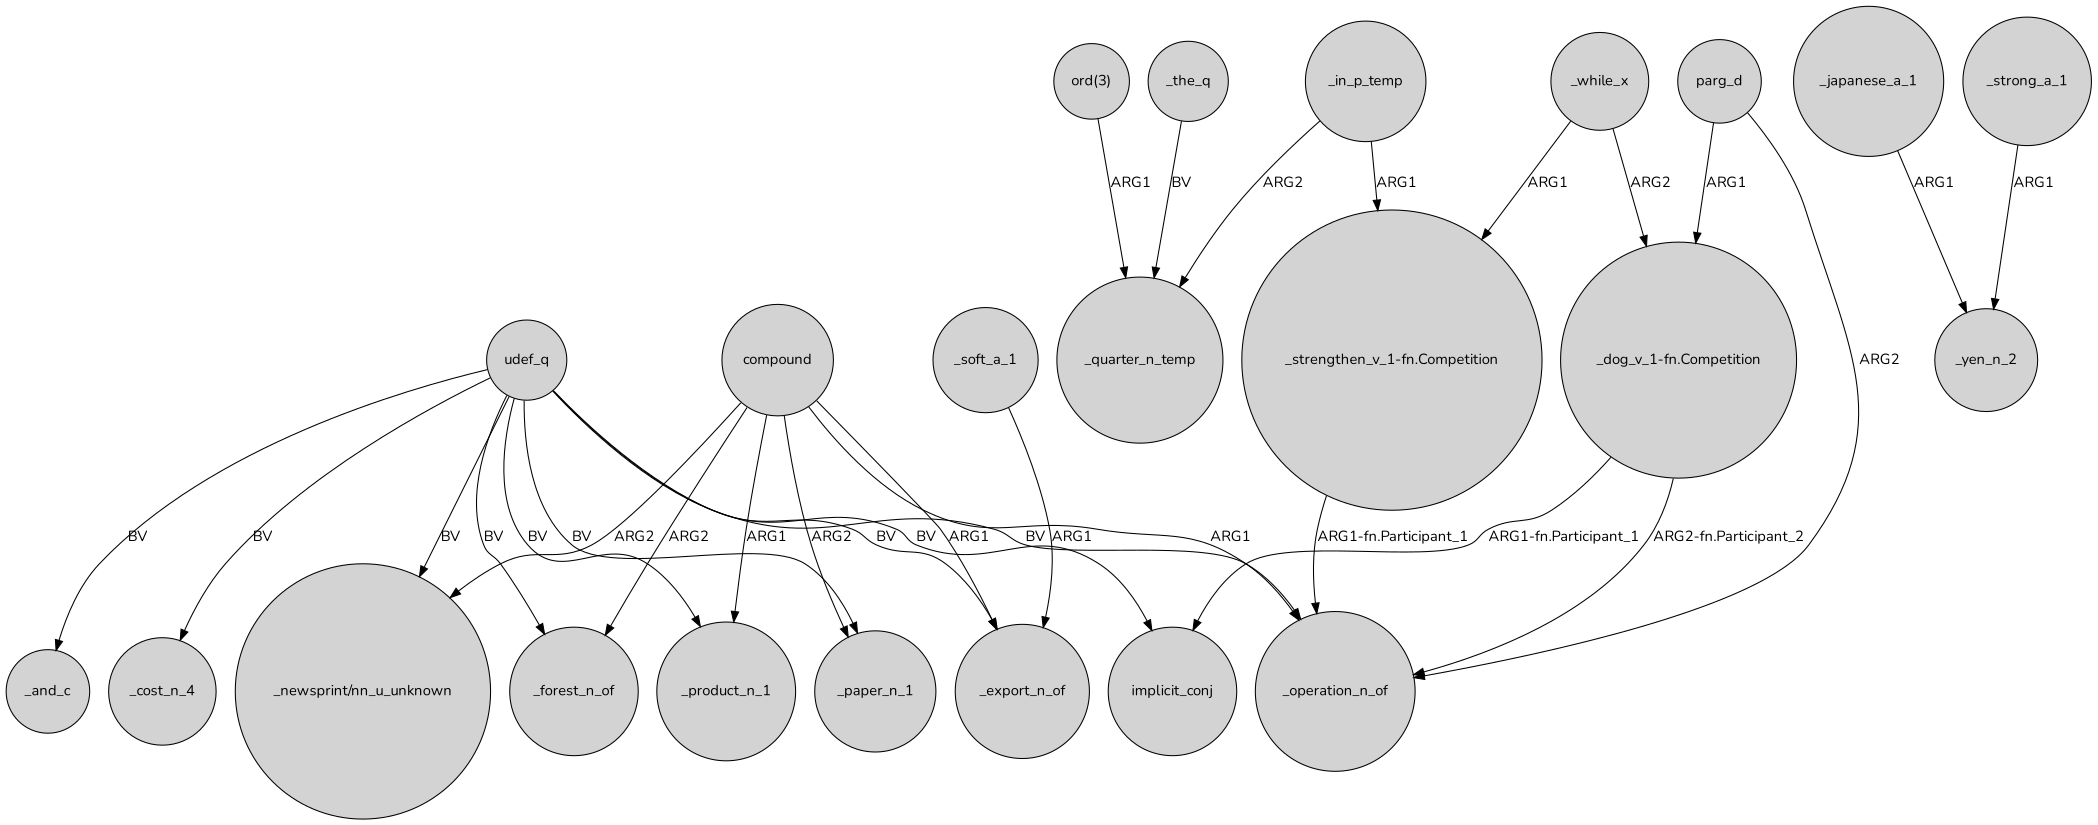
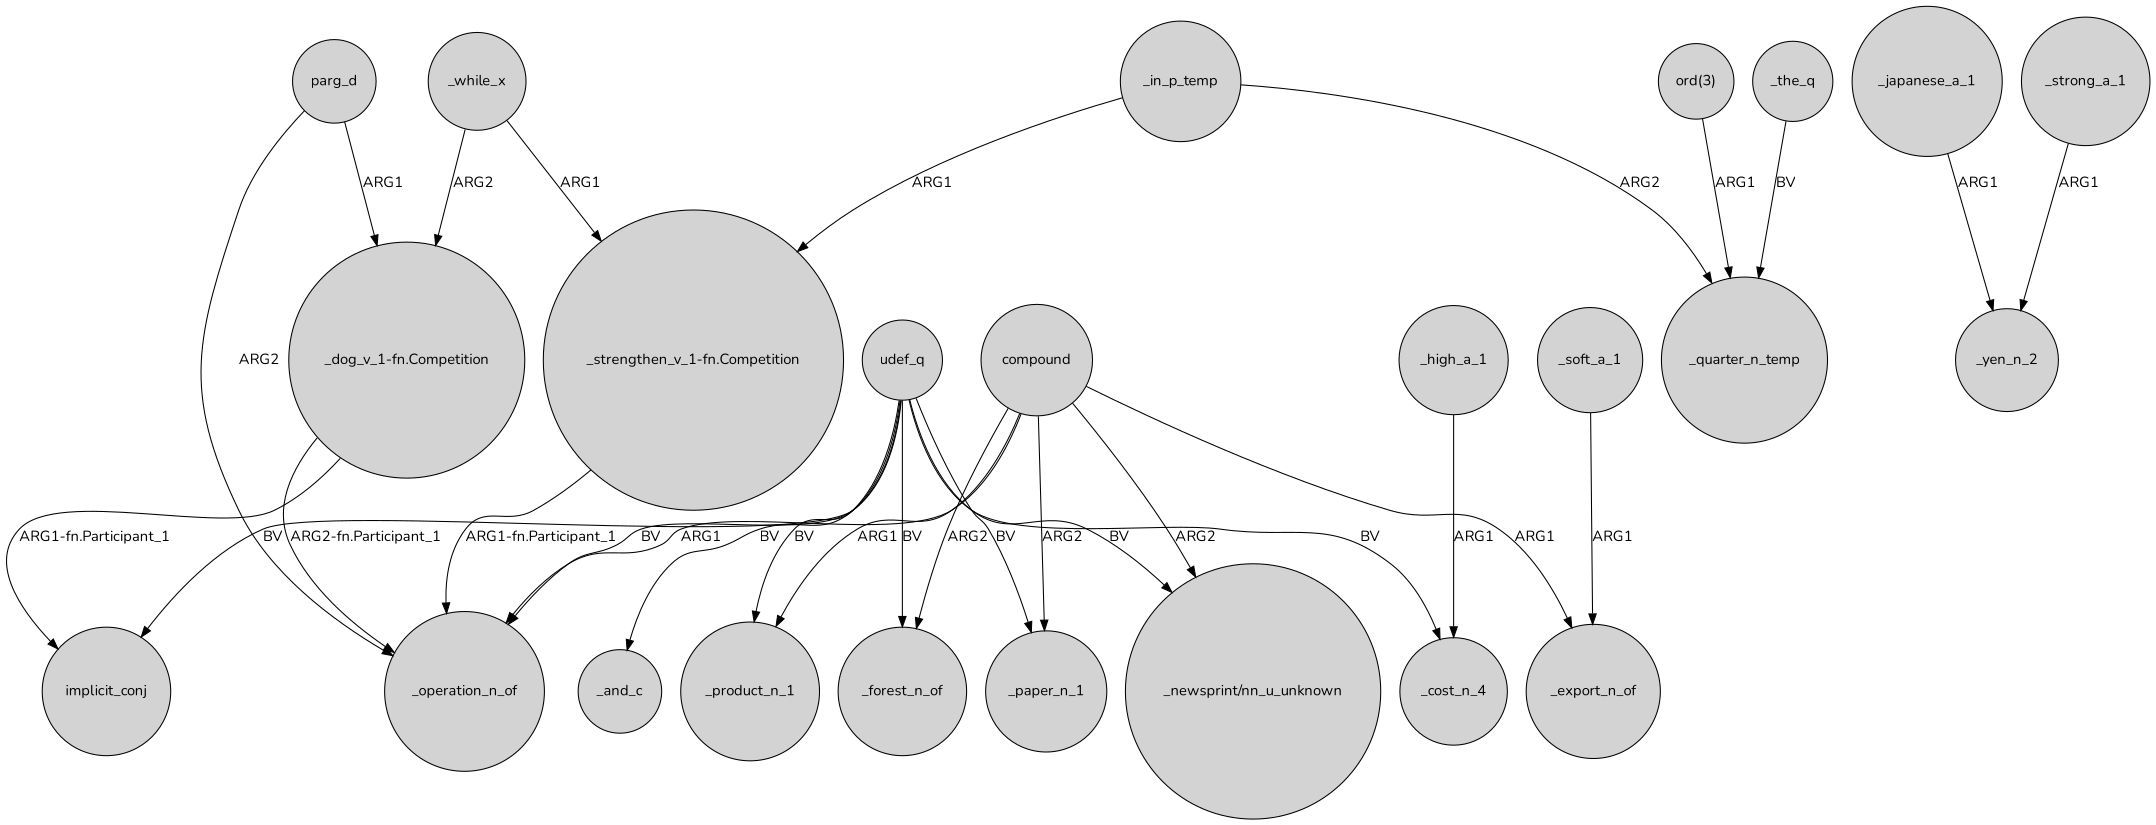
node "_high_a_1": added
edge "udef_q" -> "_export_n_of": removed, label "BV"
edge "_dog_v_1-fn.Competition" -> "_operation_n_of": label "ARG2-fn.Participant_2" -> "ARG2-fn.Participant_1"
